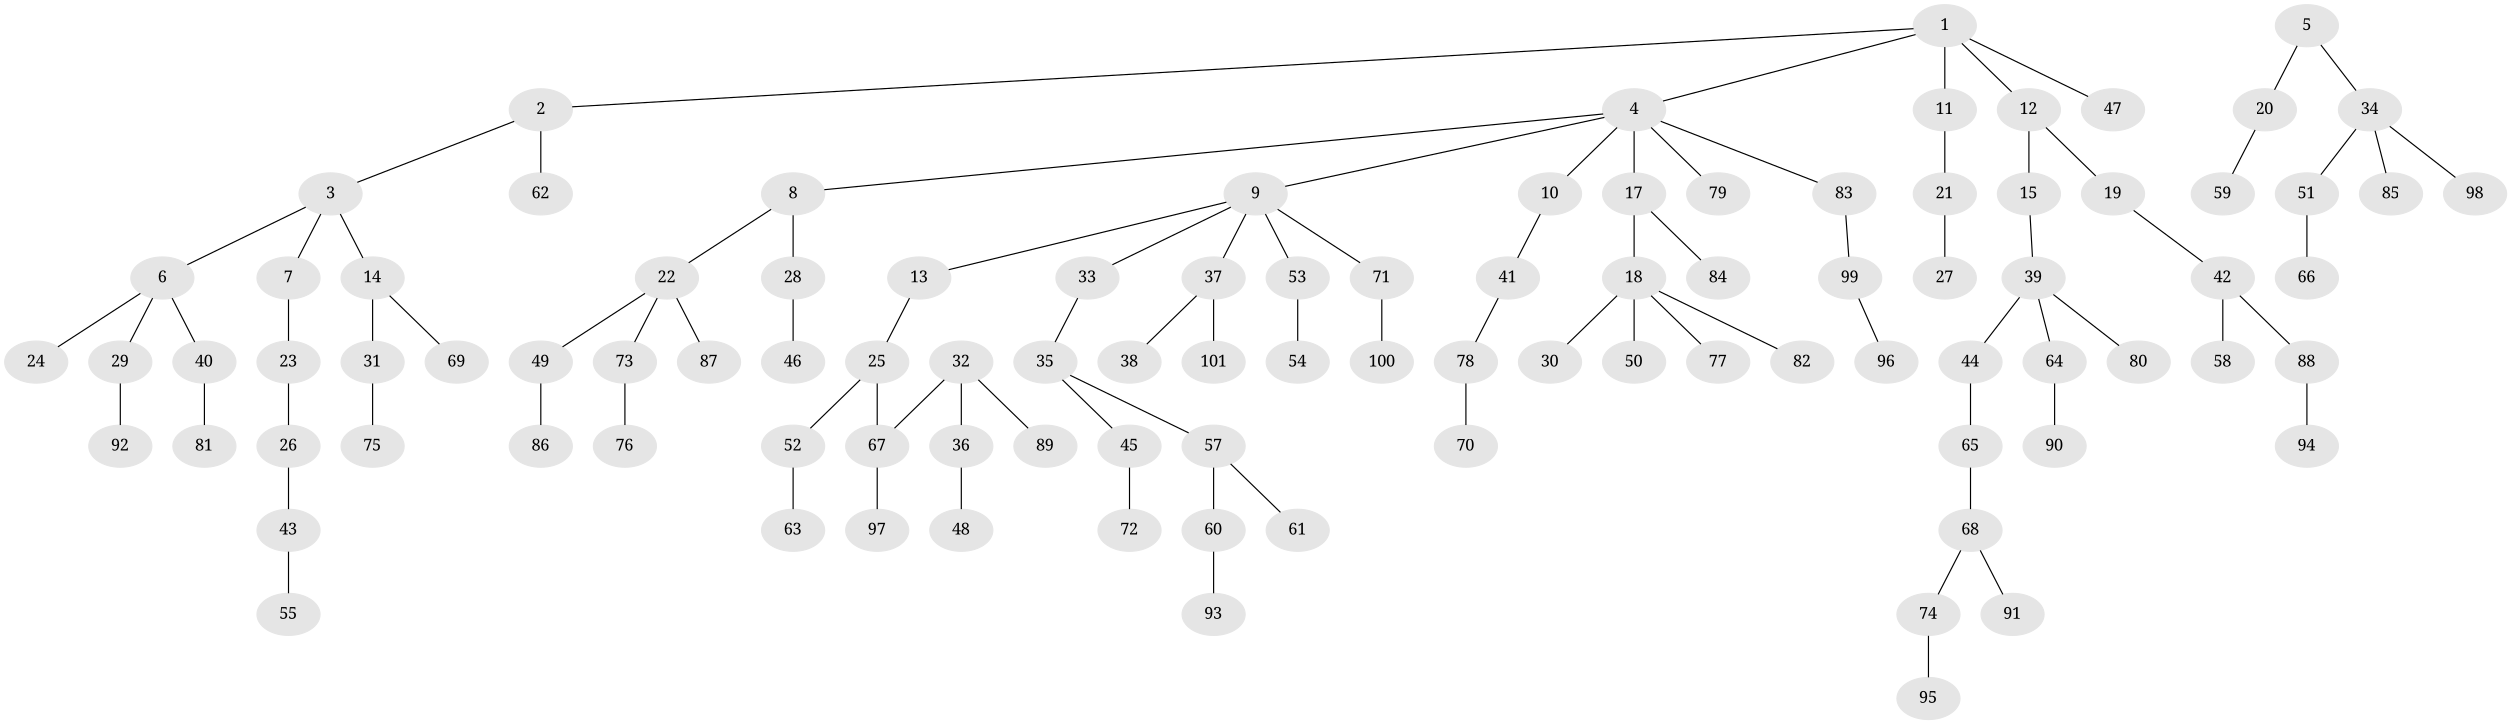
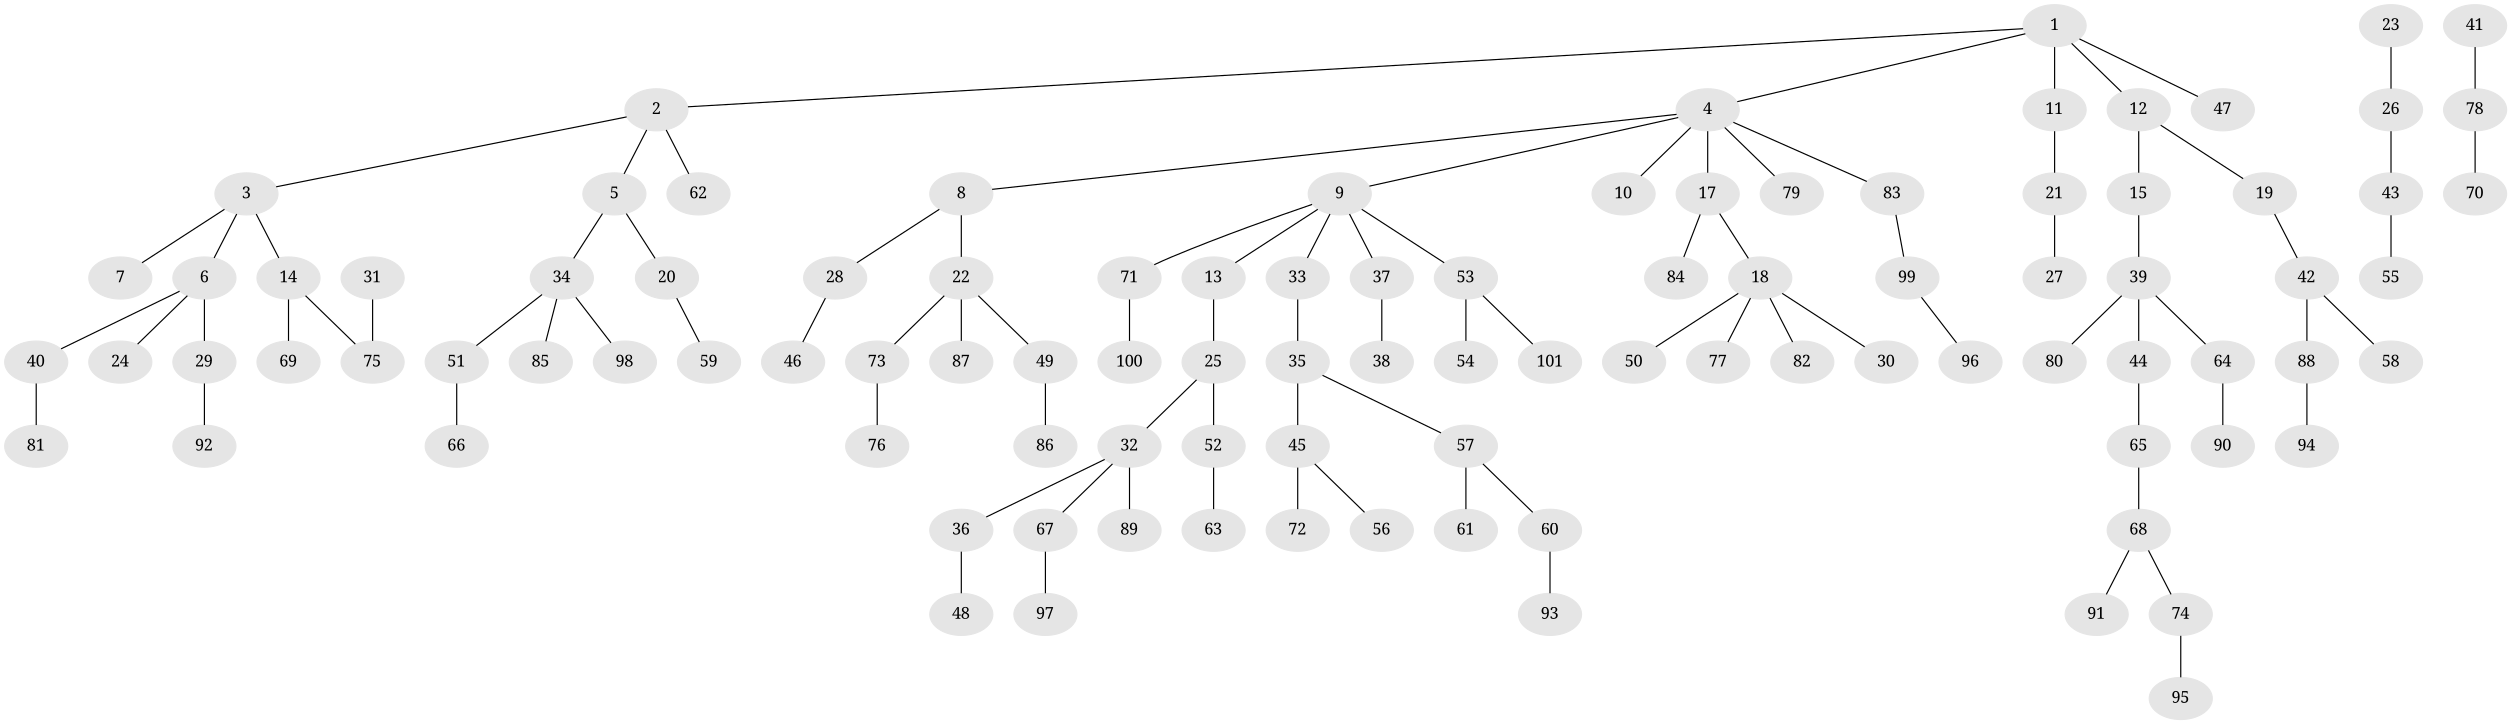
edge "2" -- "5": added
edge "10" -- "41": removed
edge "7" -- "23": removed
edge "14" -- "31": now "14" -- "75"
edge "37" -- "101": now "53" -- "101"
edge "25" -- "67": now "25" -- "32"
node "56": added
